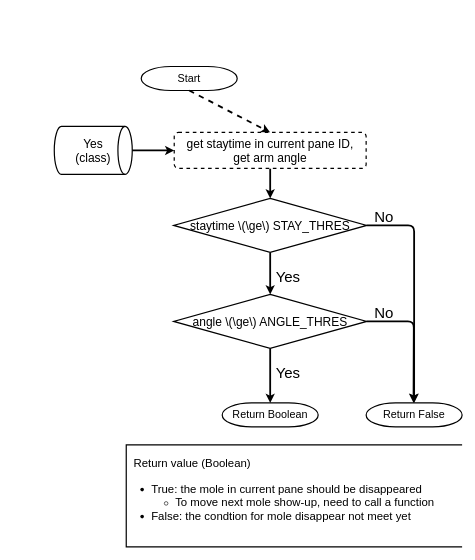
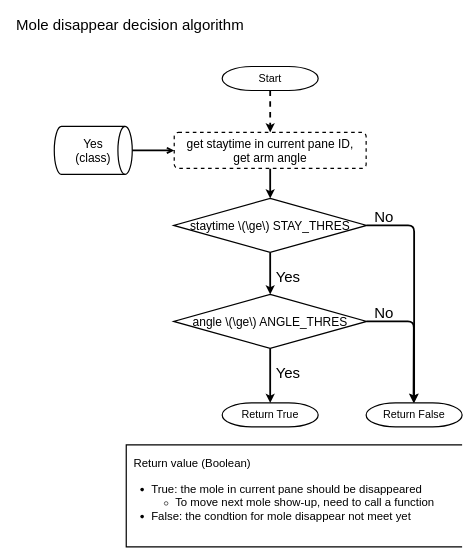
node "Mole disappear decision algorithm": added
node "Start": moved (189, 78) -> (270, 78)
edge "Yes (class)" -> "get staytime in current pane ID, get arm angle": arrowhead classic -> open
node "Return Boolean": label "Return Boolean" -> "Return True"
